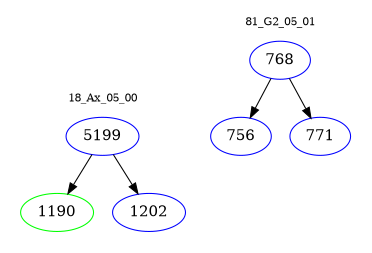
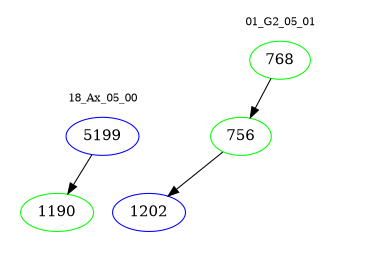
cluster "81_G2_05_01": label "81_G2_05_01" -> "01_G2_05_01"
node "768": color blue -> green
node "756": color blue -> green
node "771": removed
edge "5199" -> "1202": now "756" -> "1202"
